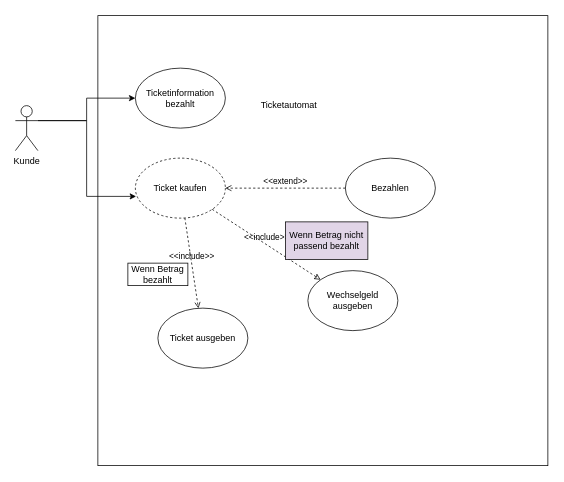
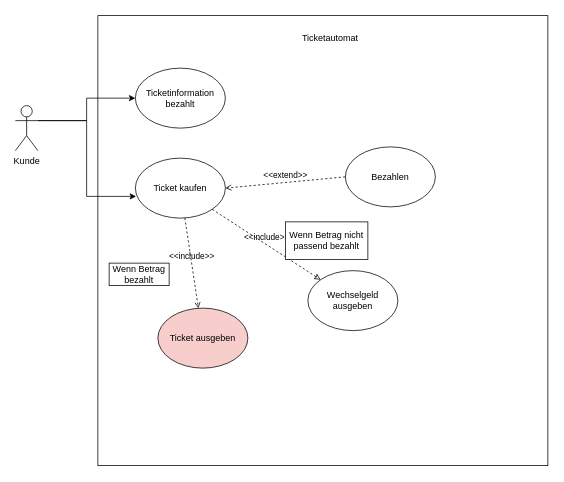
node "Ticketautomat": moved (289, 105) -> (330, 38)
node "Ticket kaufen": style dashed -> solid
node "Bezahlen": moved (390, 188) -> (390, 177)
node "Wenn Betrag nicht passend bezahlt": fillcolor #e1d5e7 -> #ffffff
node "Wenn Betrag bezahlt": moved (158, 274) -> (139, 274)
node "Ticket ausgeben": fillcolor #ffffff -> #f8cecc
